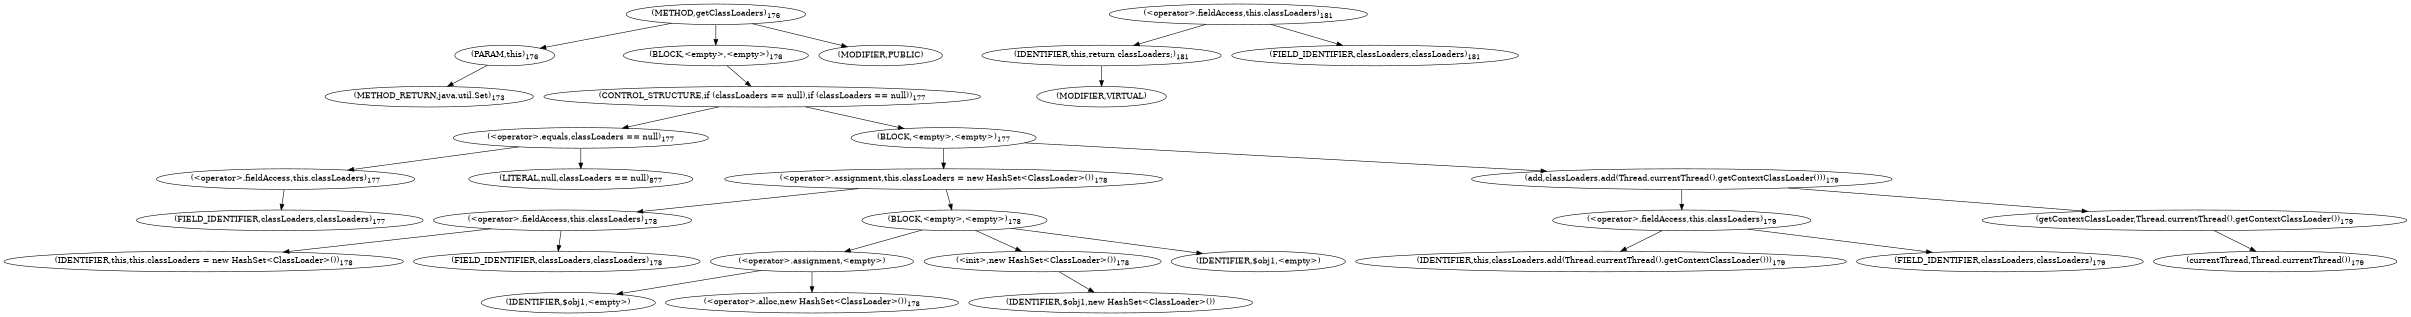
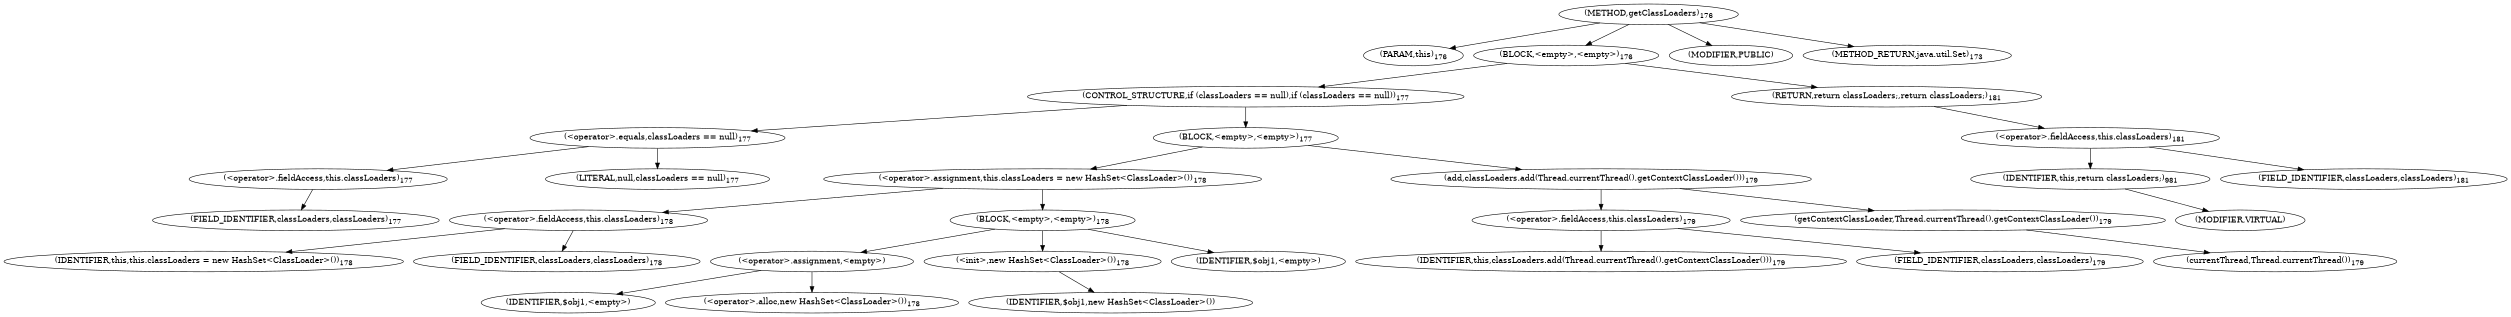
node "(IDENTIFIER,this,return classLoaders;)": text "181" -> "981"
edge "(PARAM,this)" -> "(METHOD_RETURN,java.util.Set)": now "(METHOD,getClassLoaders)" -> "(METHOD_RETURN,java.util.Set)"
node "(RETURN,return classLoaders;,return classLoaders;)": added
node "(LITERAL,null,classLoaders == null)": text "877" -> "177"
